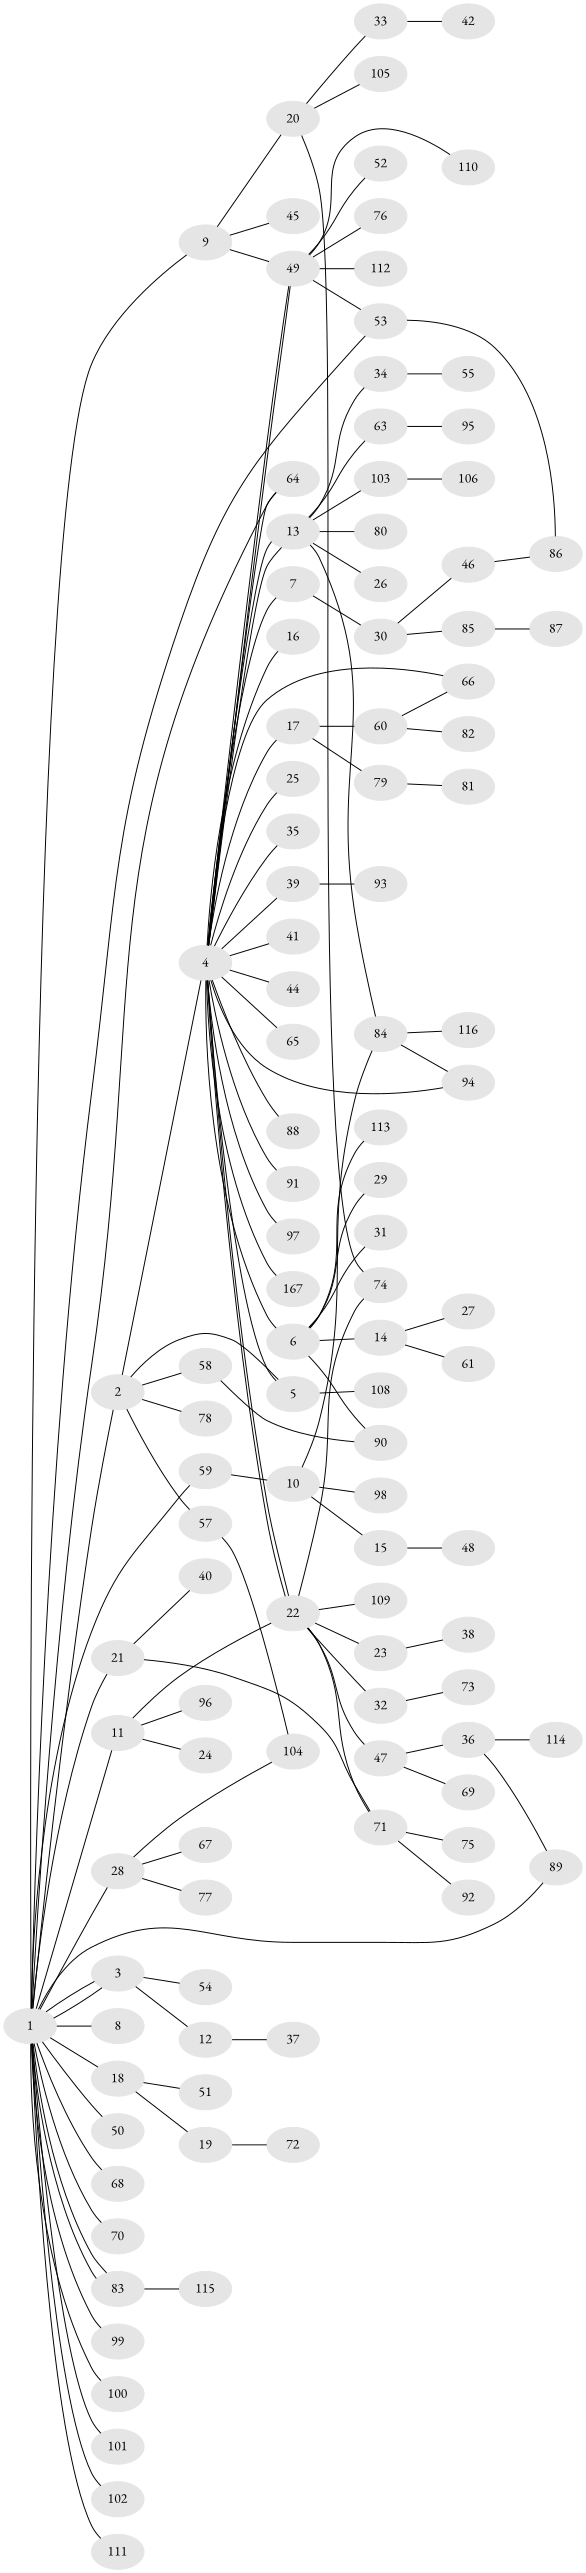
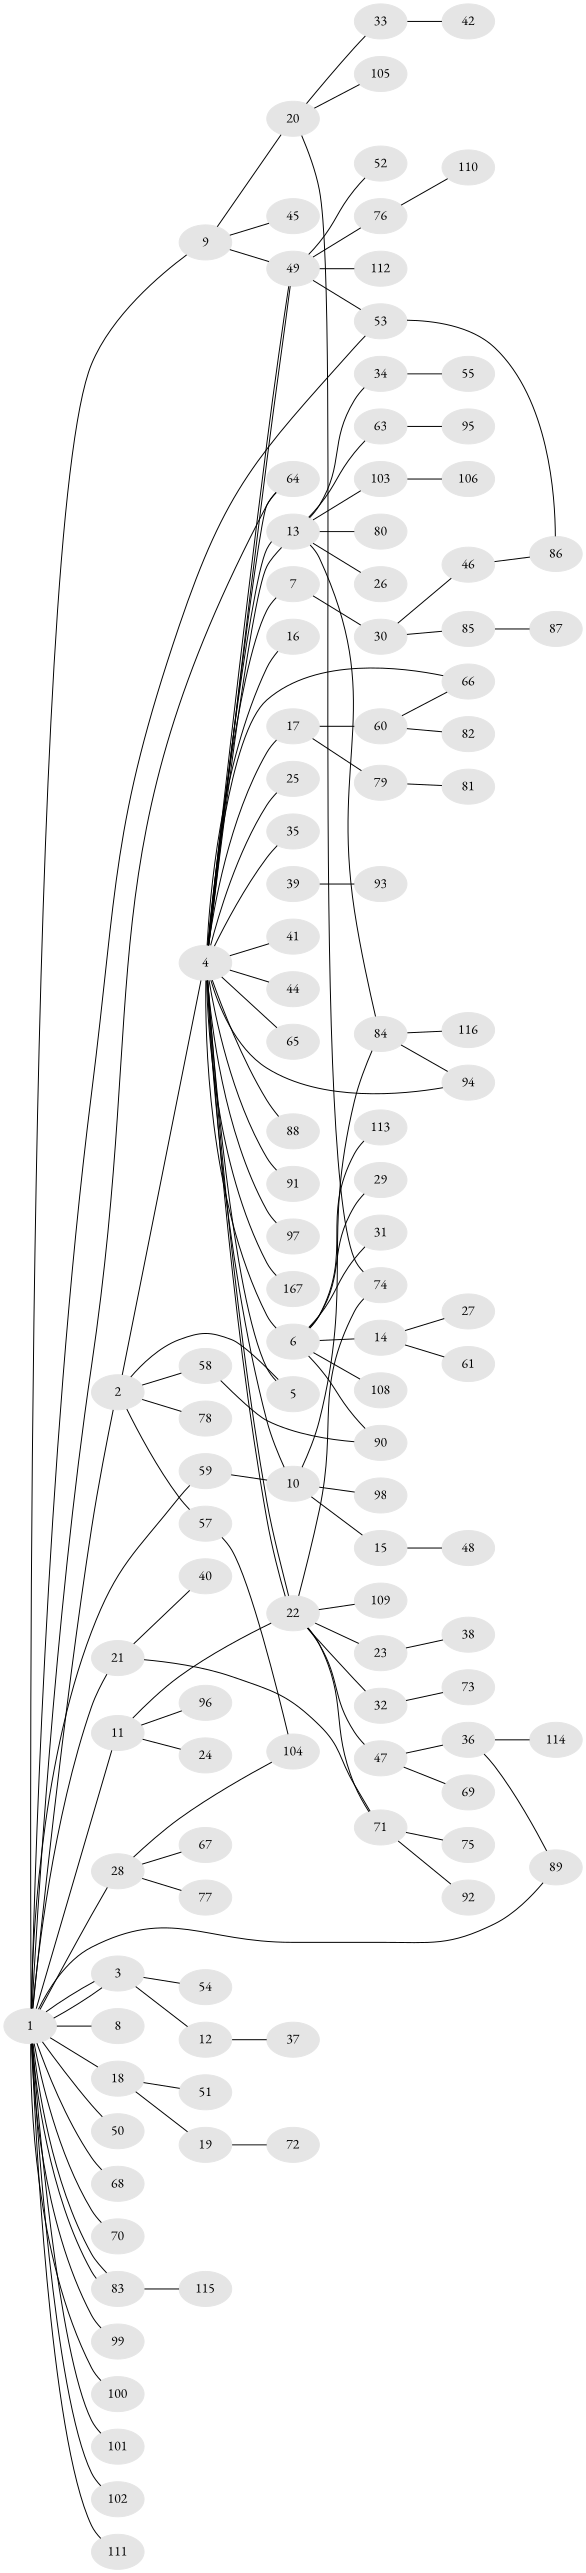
edge "110" -- "49": now "110" -- "76"
edge "39" -- "4": now "10" -- "4"
edge "108" -- "5": now "108" -- "6"
